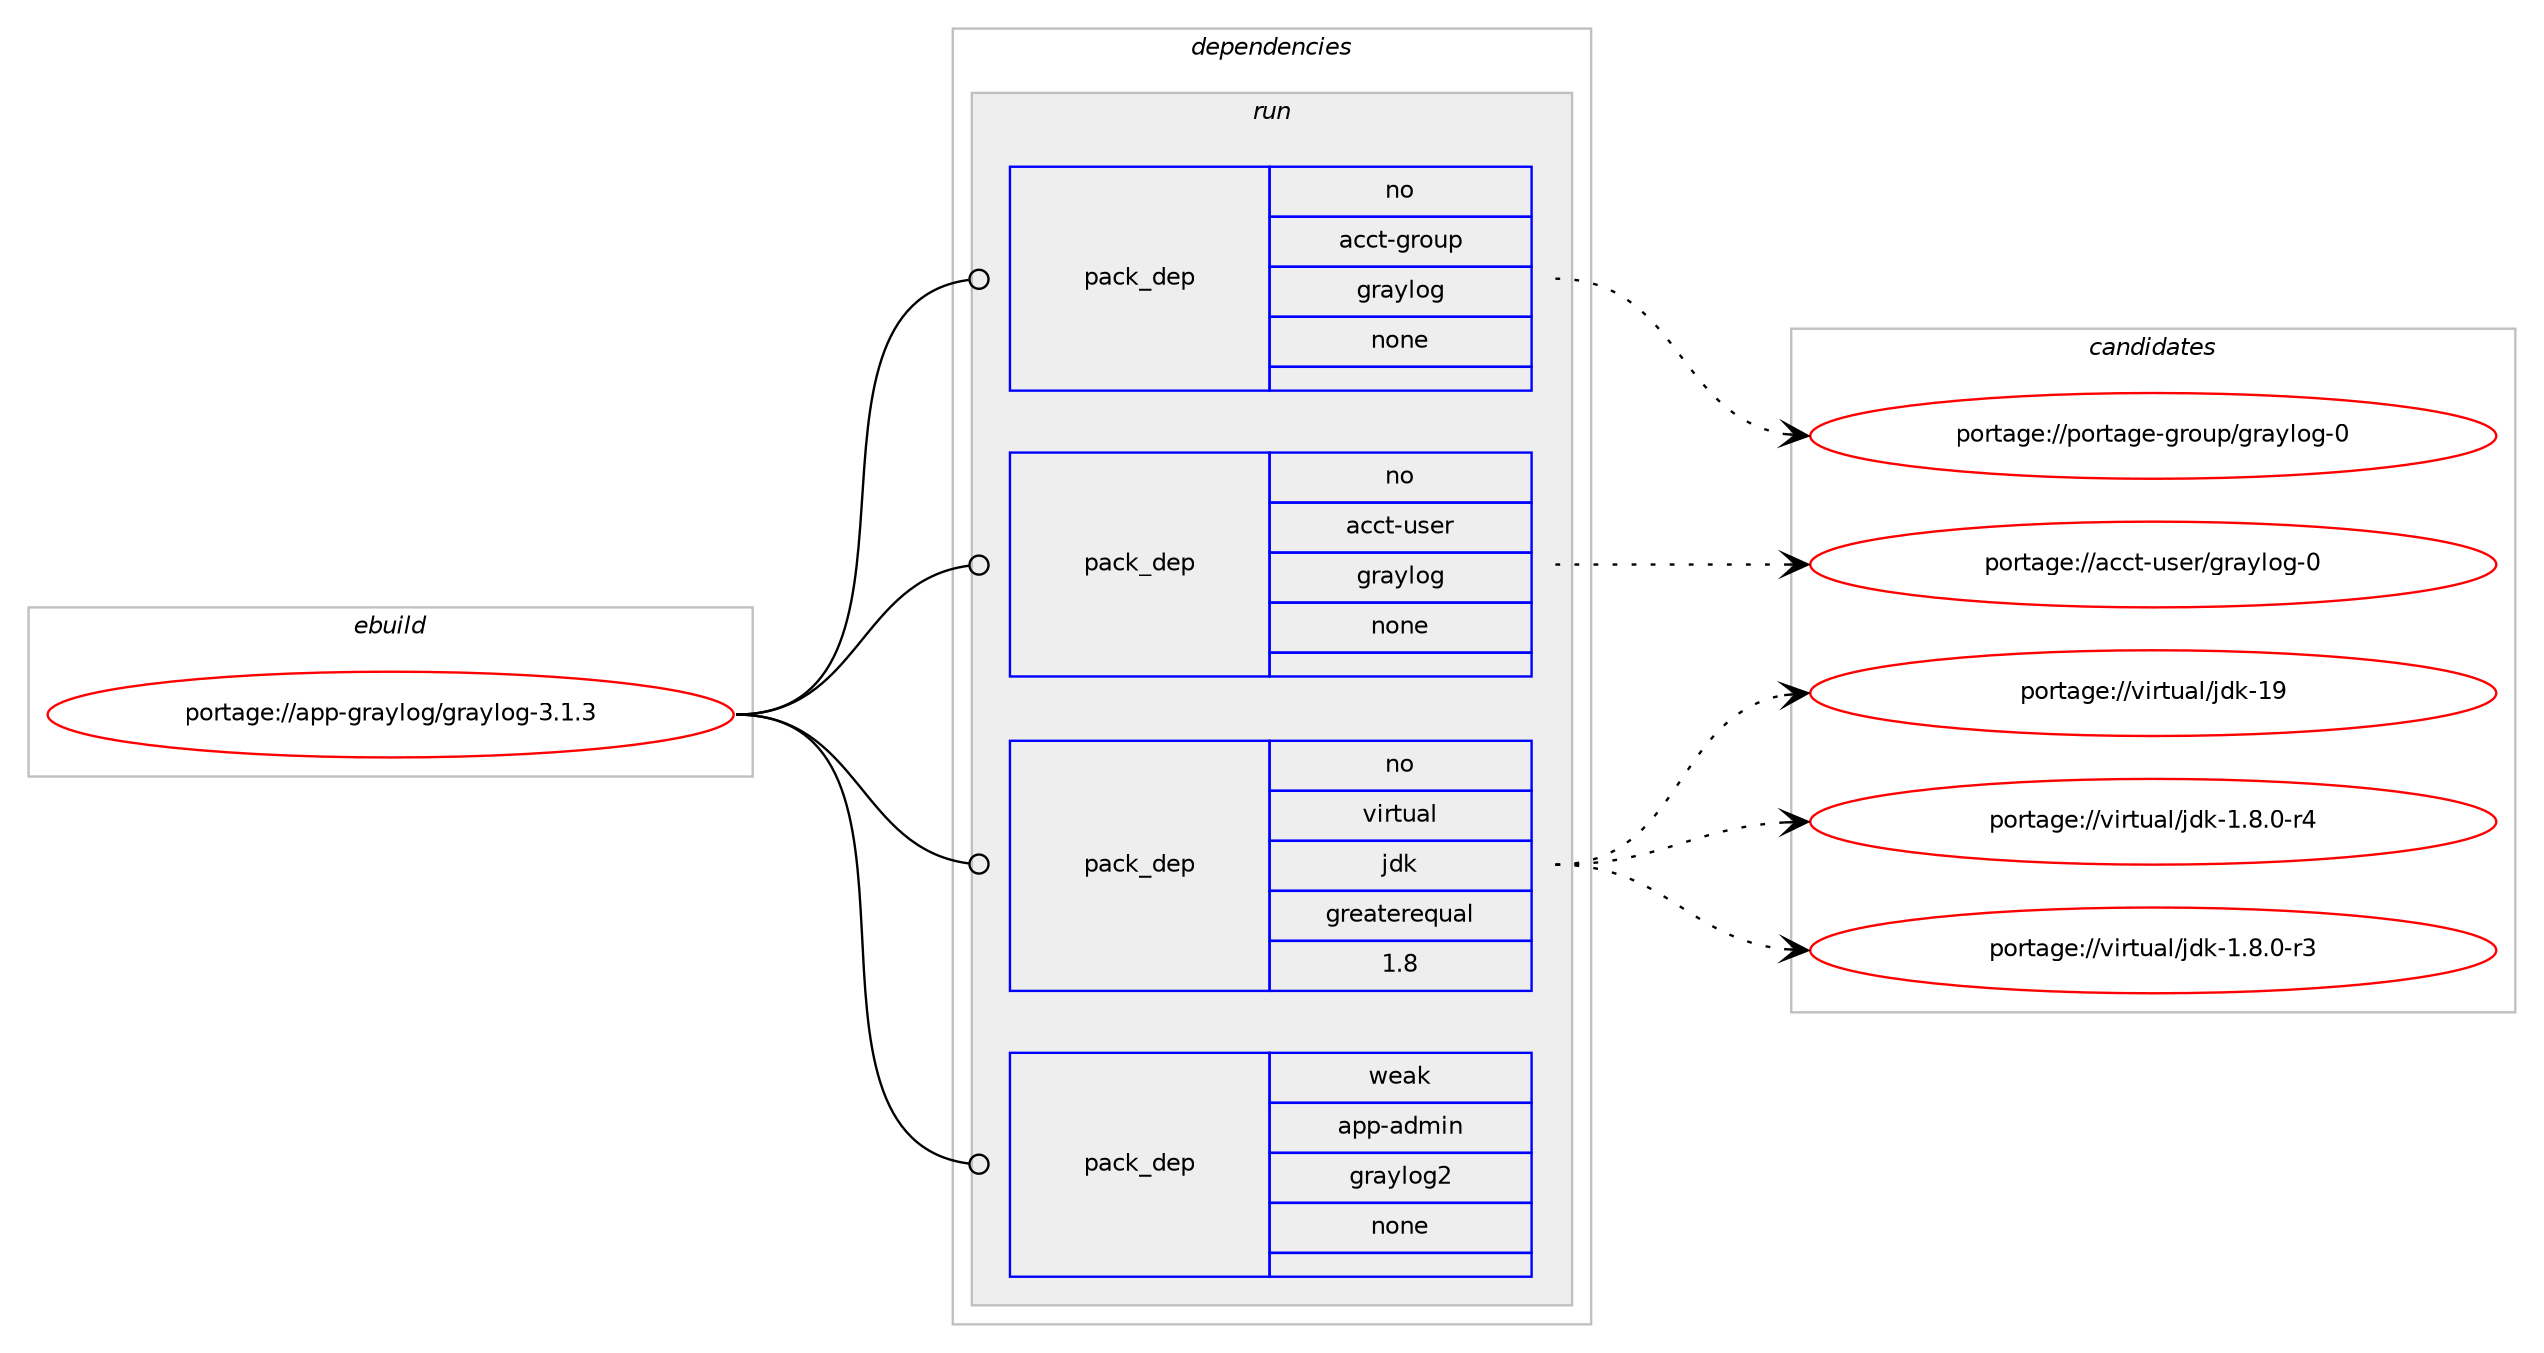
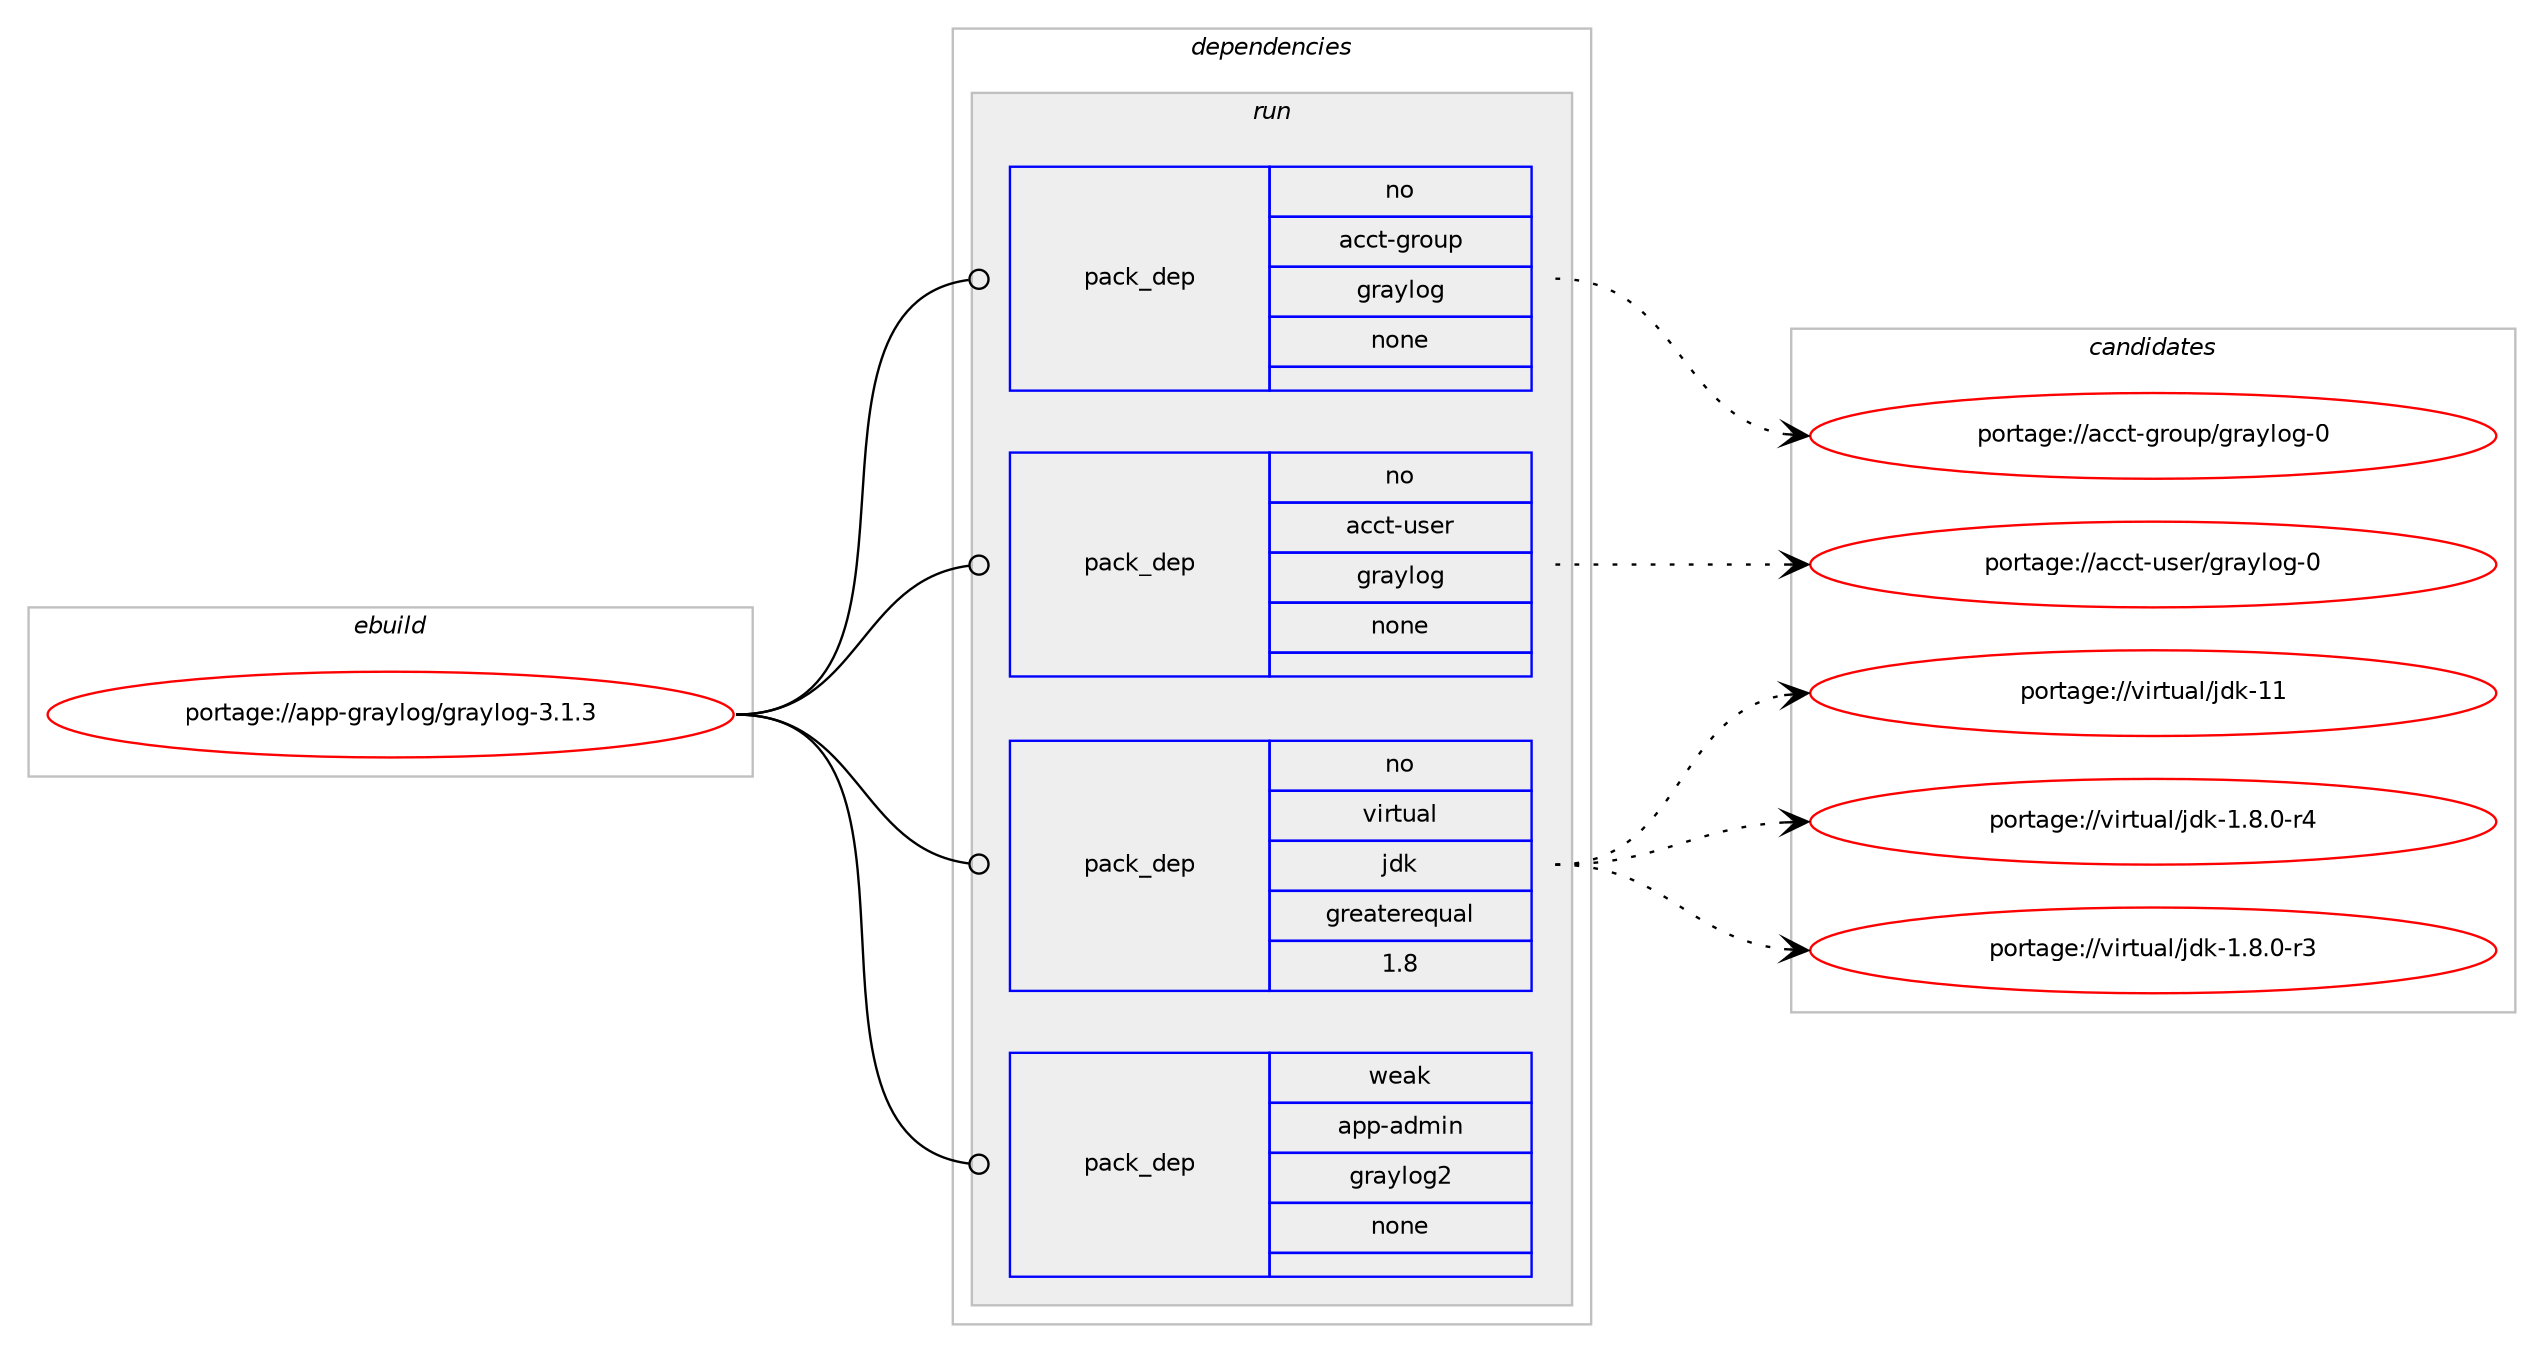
node "portage://portage-group/graylog-0": label "portage://portage-group/graylog-0" -> "portage://acct-group/graylog-0"
node "portage://virtual/jdk-19": label "portage://virtual/jdk-19" -> "portage://virtual/jdk-11"
